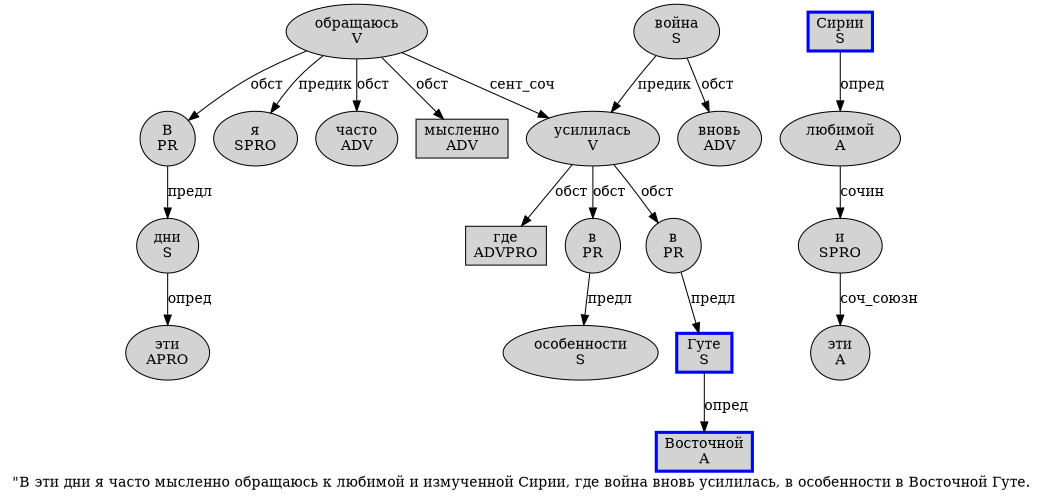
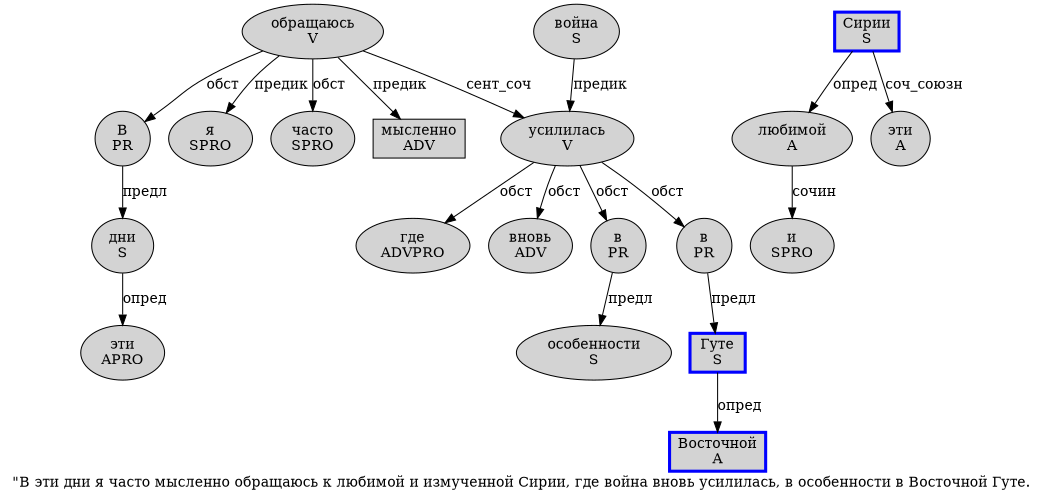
edge "война S" -> "вновь ADV": now "усилилась V" -> "вновь ADV"
edge "обращаюсь V" -> "мысленно ADV": label "обст" -> "предик"
node "часто ADV": label "часто ADV" -> "часто SPRO"
node "где ADVPRO": shape box -> ellipse
edge "и SPRO" -> "эти A": now "Сирии S" -> "эти A"
